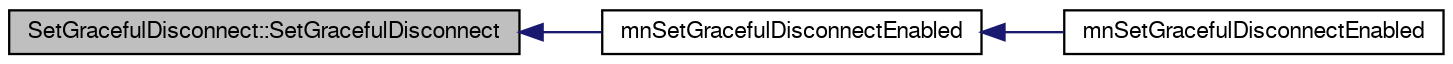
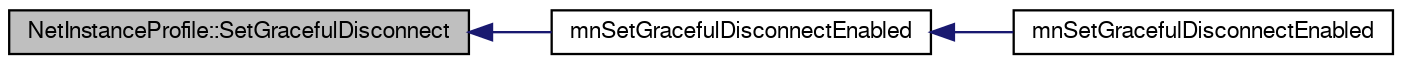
node "SetGracefulDisconnect::SetGracefulDisconnect": label "SetGracefulDisconnect::SetGracefulDisconnect" -> "NetInstanceProfile::SetGracefulDisconnect"
